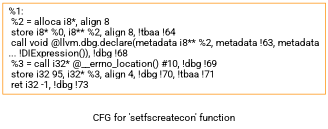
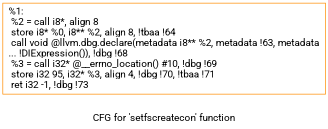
node "%1:": text "%2 = alloca i8*, align 8" -> "%2 = call i8*, align 8"
